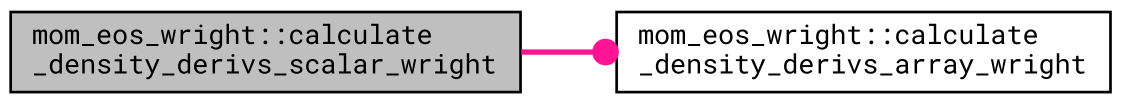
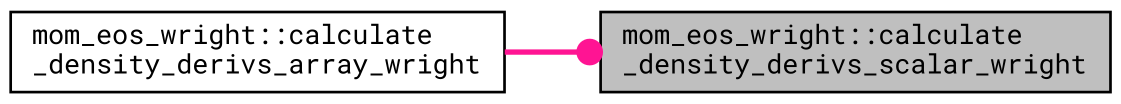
edge "mom_eos_wright::calculate _density_derivs_scalar_wright" -> "mom_eos_wright::calculate _density_derivs_array_wright": reversed
